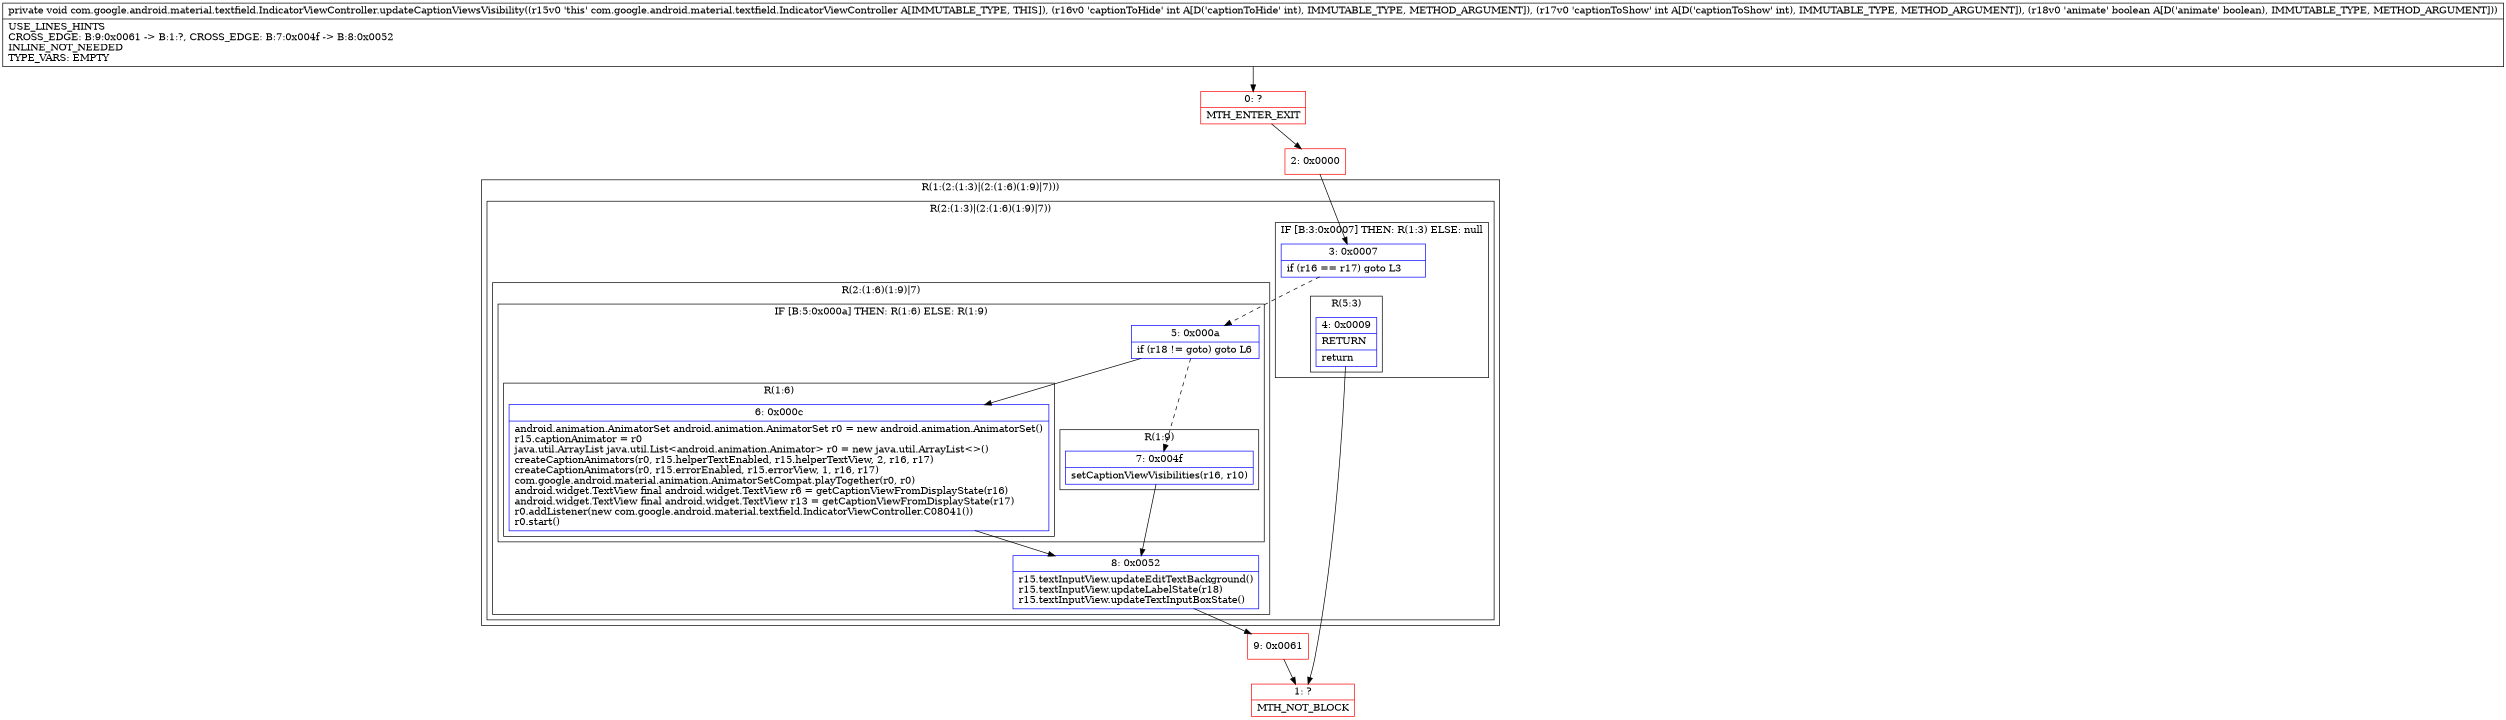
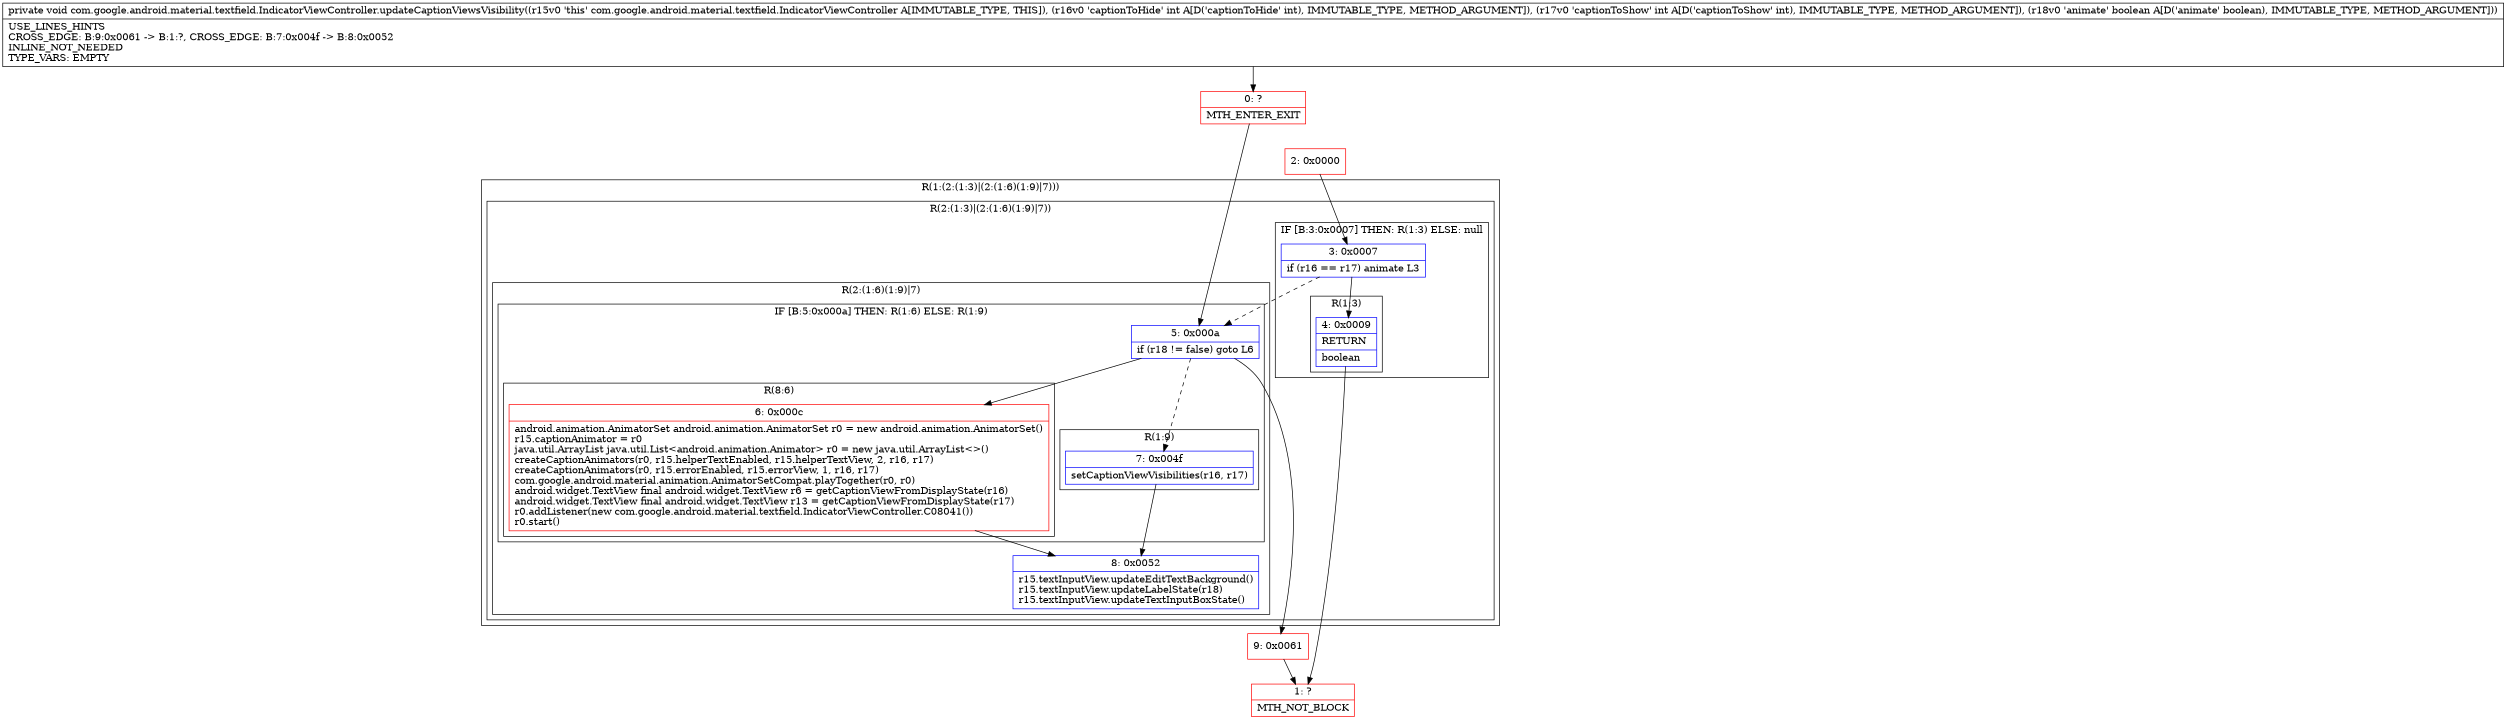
edge "0: ?" -> "2: 0x0000": now "0: ?" -> "5: 0x000a"
node "3: 0x0007": text "if (r16 == r17) goto L3" -> "if (r16 == r17) animate L3"
edge "3: 0x0007" -> "4: 0x0009": added
cluster "R(5:3)": label "R(5:3)" -> "R(1:3)"
node "5: 0x000a": text "if (r18 != goto) goto L6" -> "if (r18 != false) goto L6"
node "4: 0x0009": text "return" -> "boolean"
cluster "R(1:6)": label "R(1:6)" -> "R(8:6)"
node "6: 0x000c": color blue -> red
node "7: 0x004f": text "setCaptionViewVisibilities(r16, r10)" -> "setCaptionViewVisibilities(r16, r17)"
edge "8: 0x0052" -> "9: 0x0061": now "5: 0x000a" -> "9: 0x0061"
